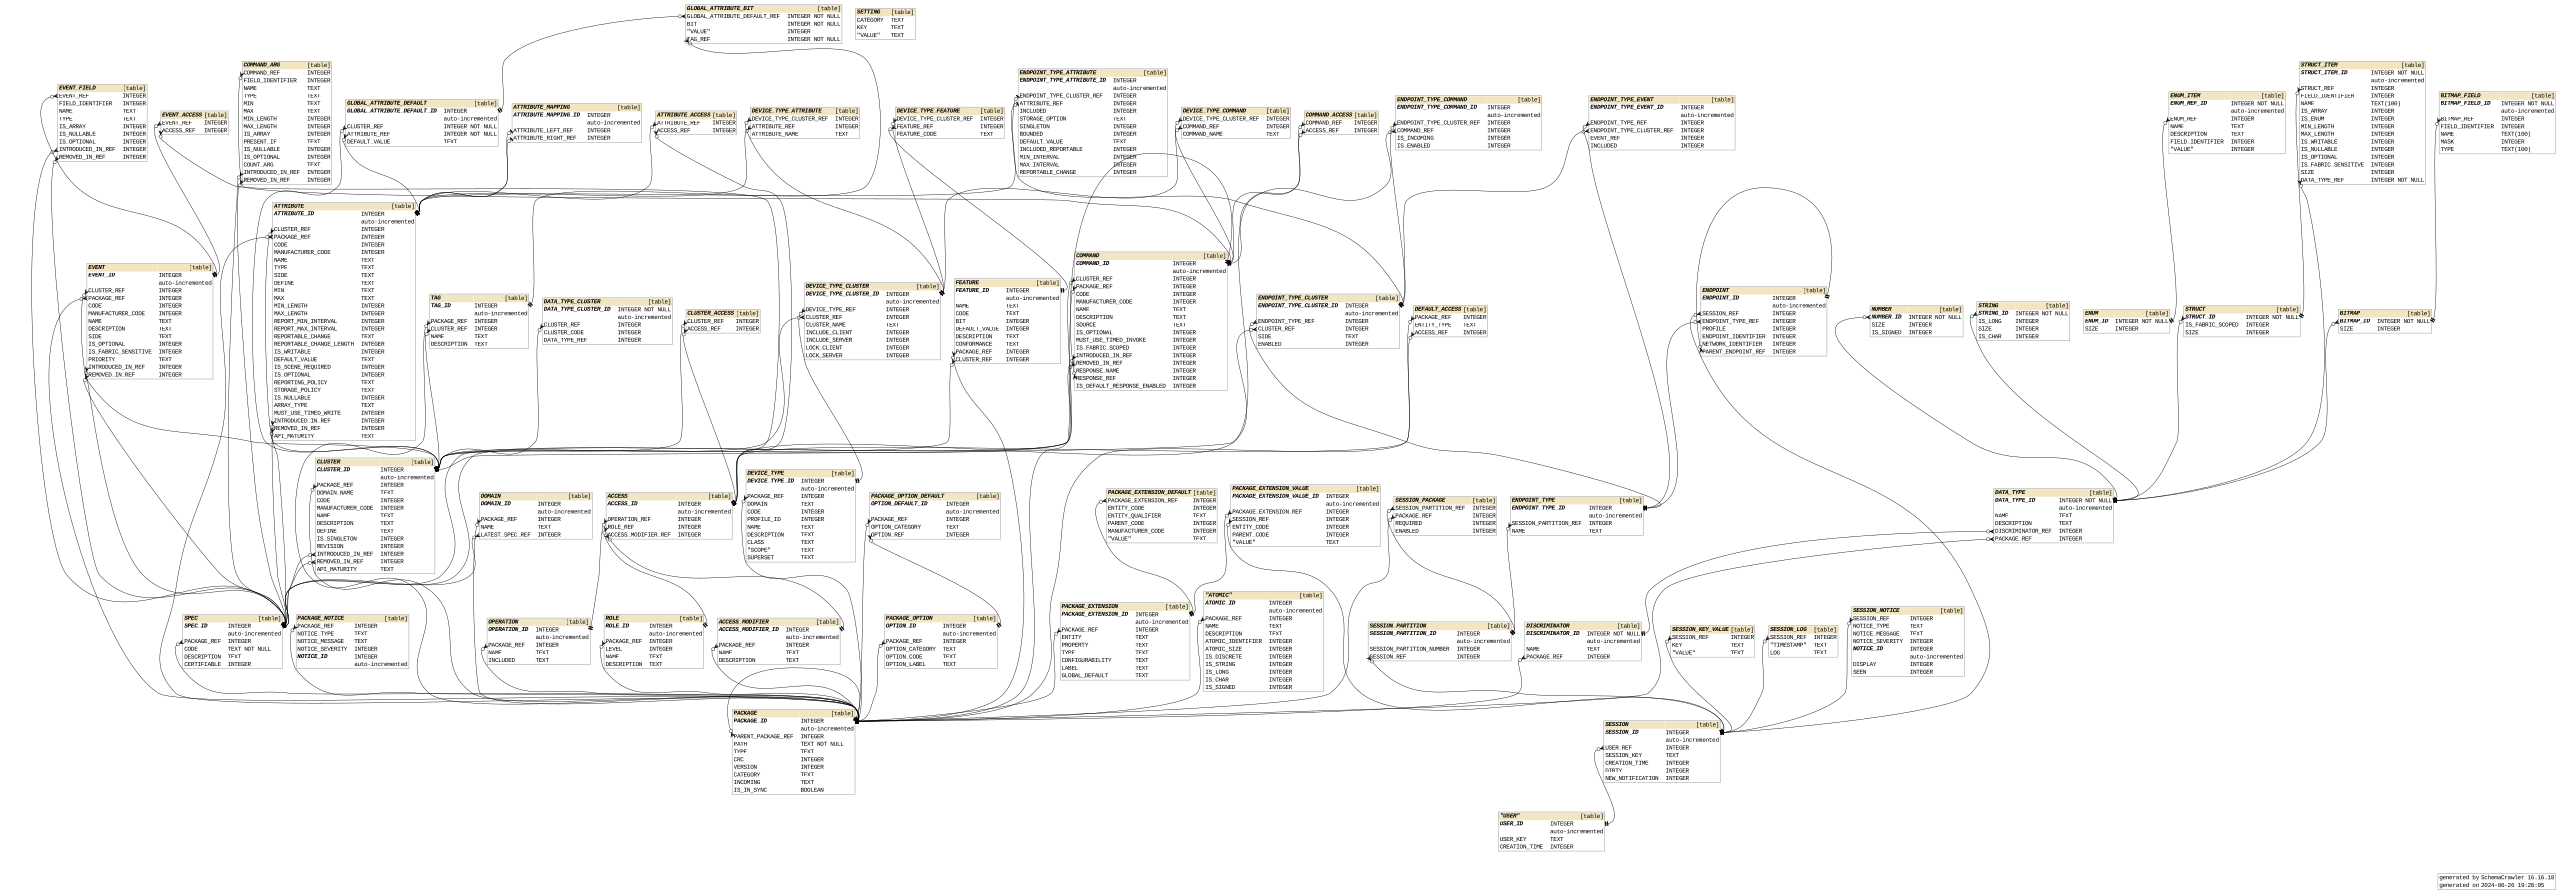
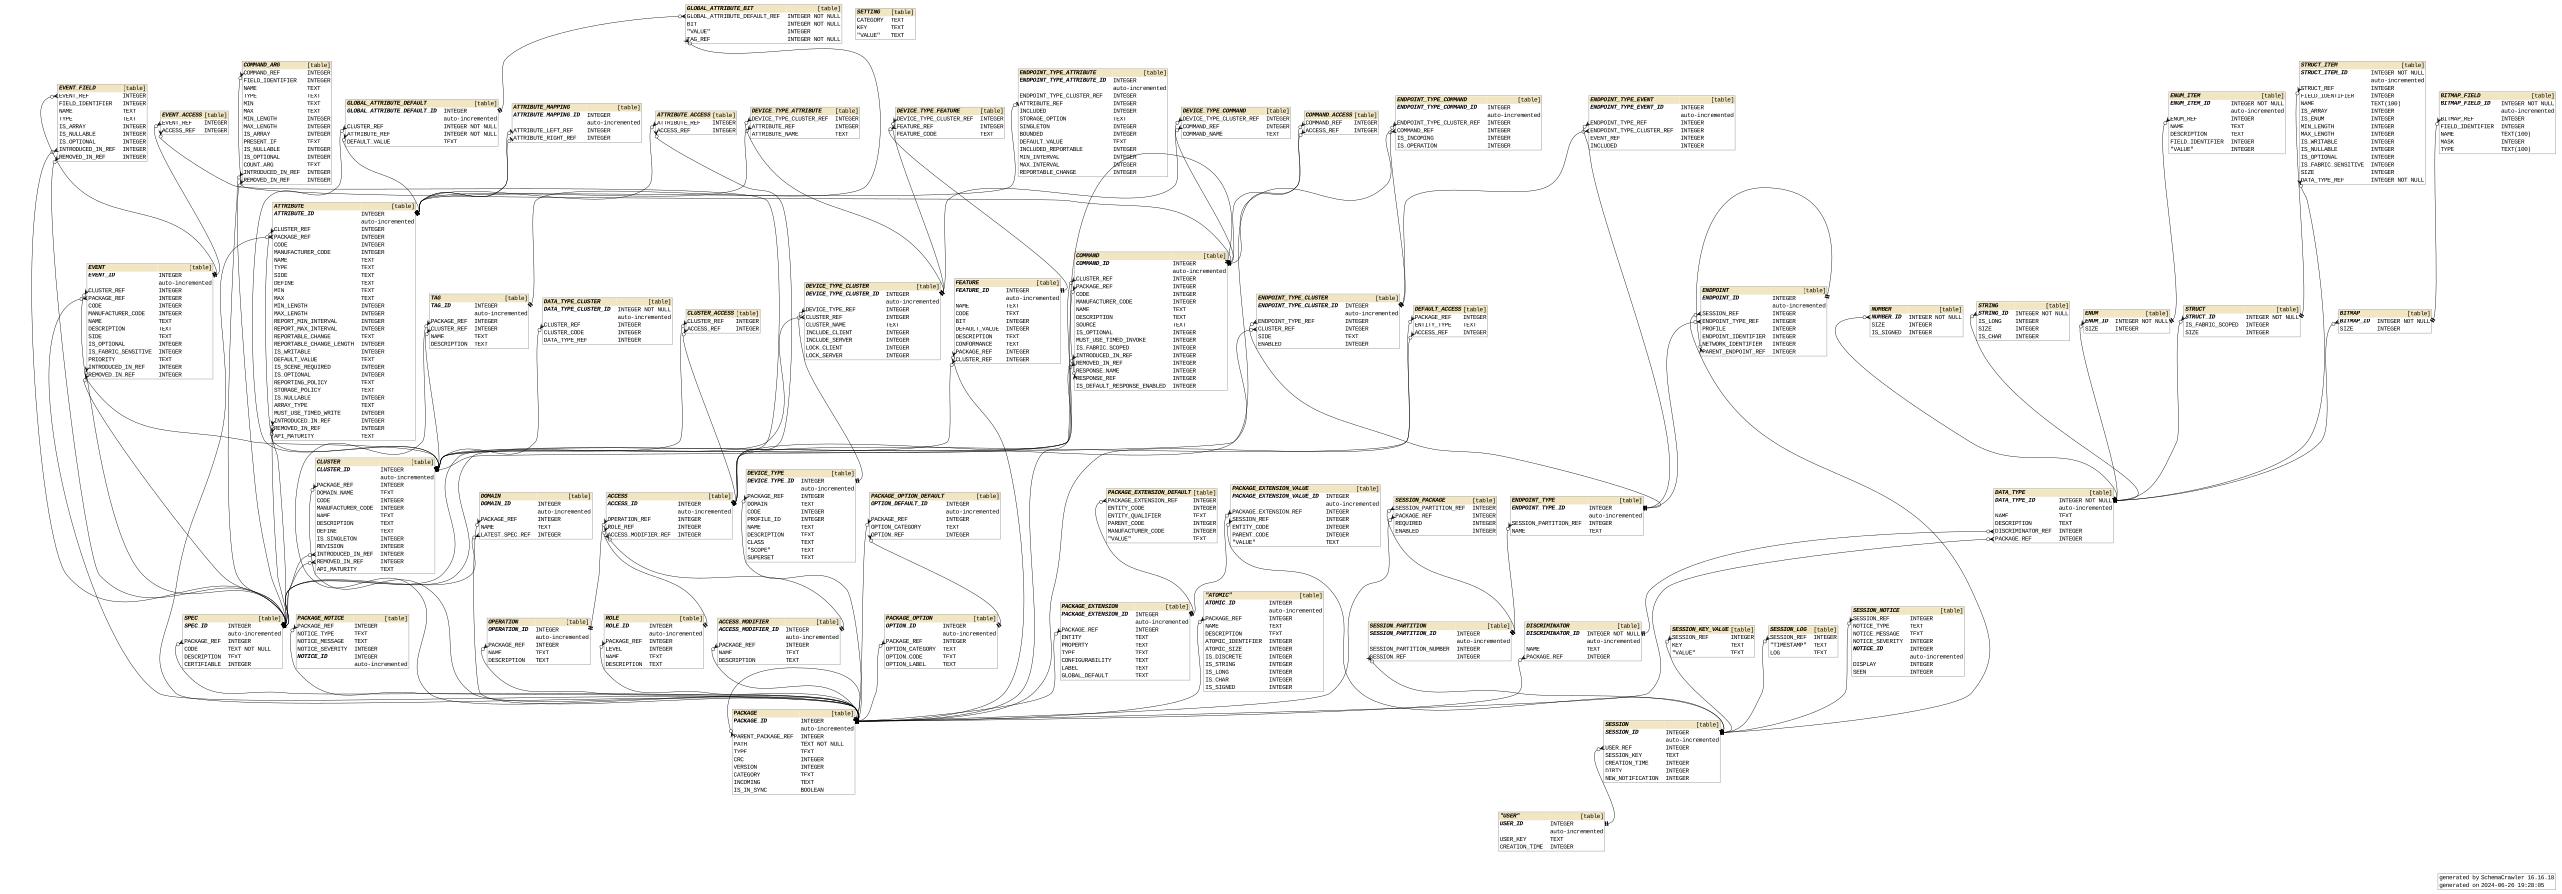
node "ENUM_ITEM": text "ENUM_REF_ID" -> "ENUM_ITEM_ID"
node "ENDPOINT_TYPE_COMMAND": text "IS_ENABLED" -> "IS_OPERATION"
edge "ENDPOINT_TYPE_ATTRIBUTE" -- "ENDPOINT_TYPE_CLUSTER": removed
edge "ENUM" -- "DATA_TYPE": added
node "OPERATION": text "INCLUDED" -> "DESCRIPTION"
